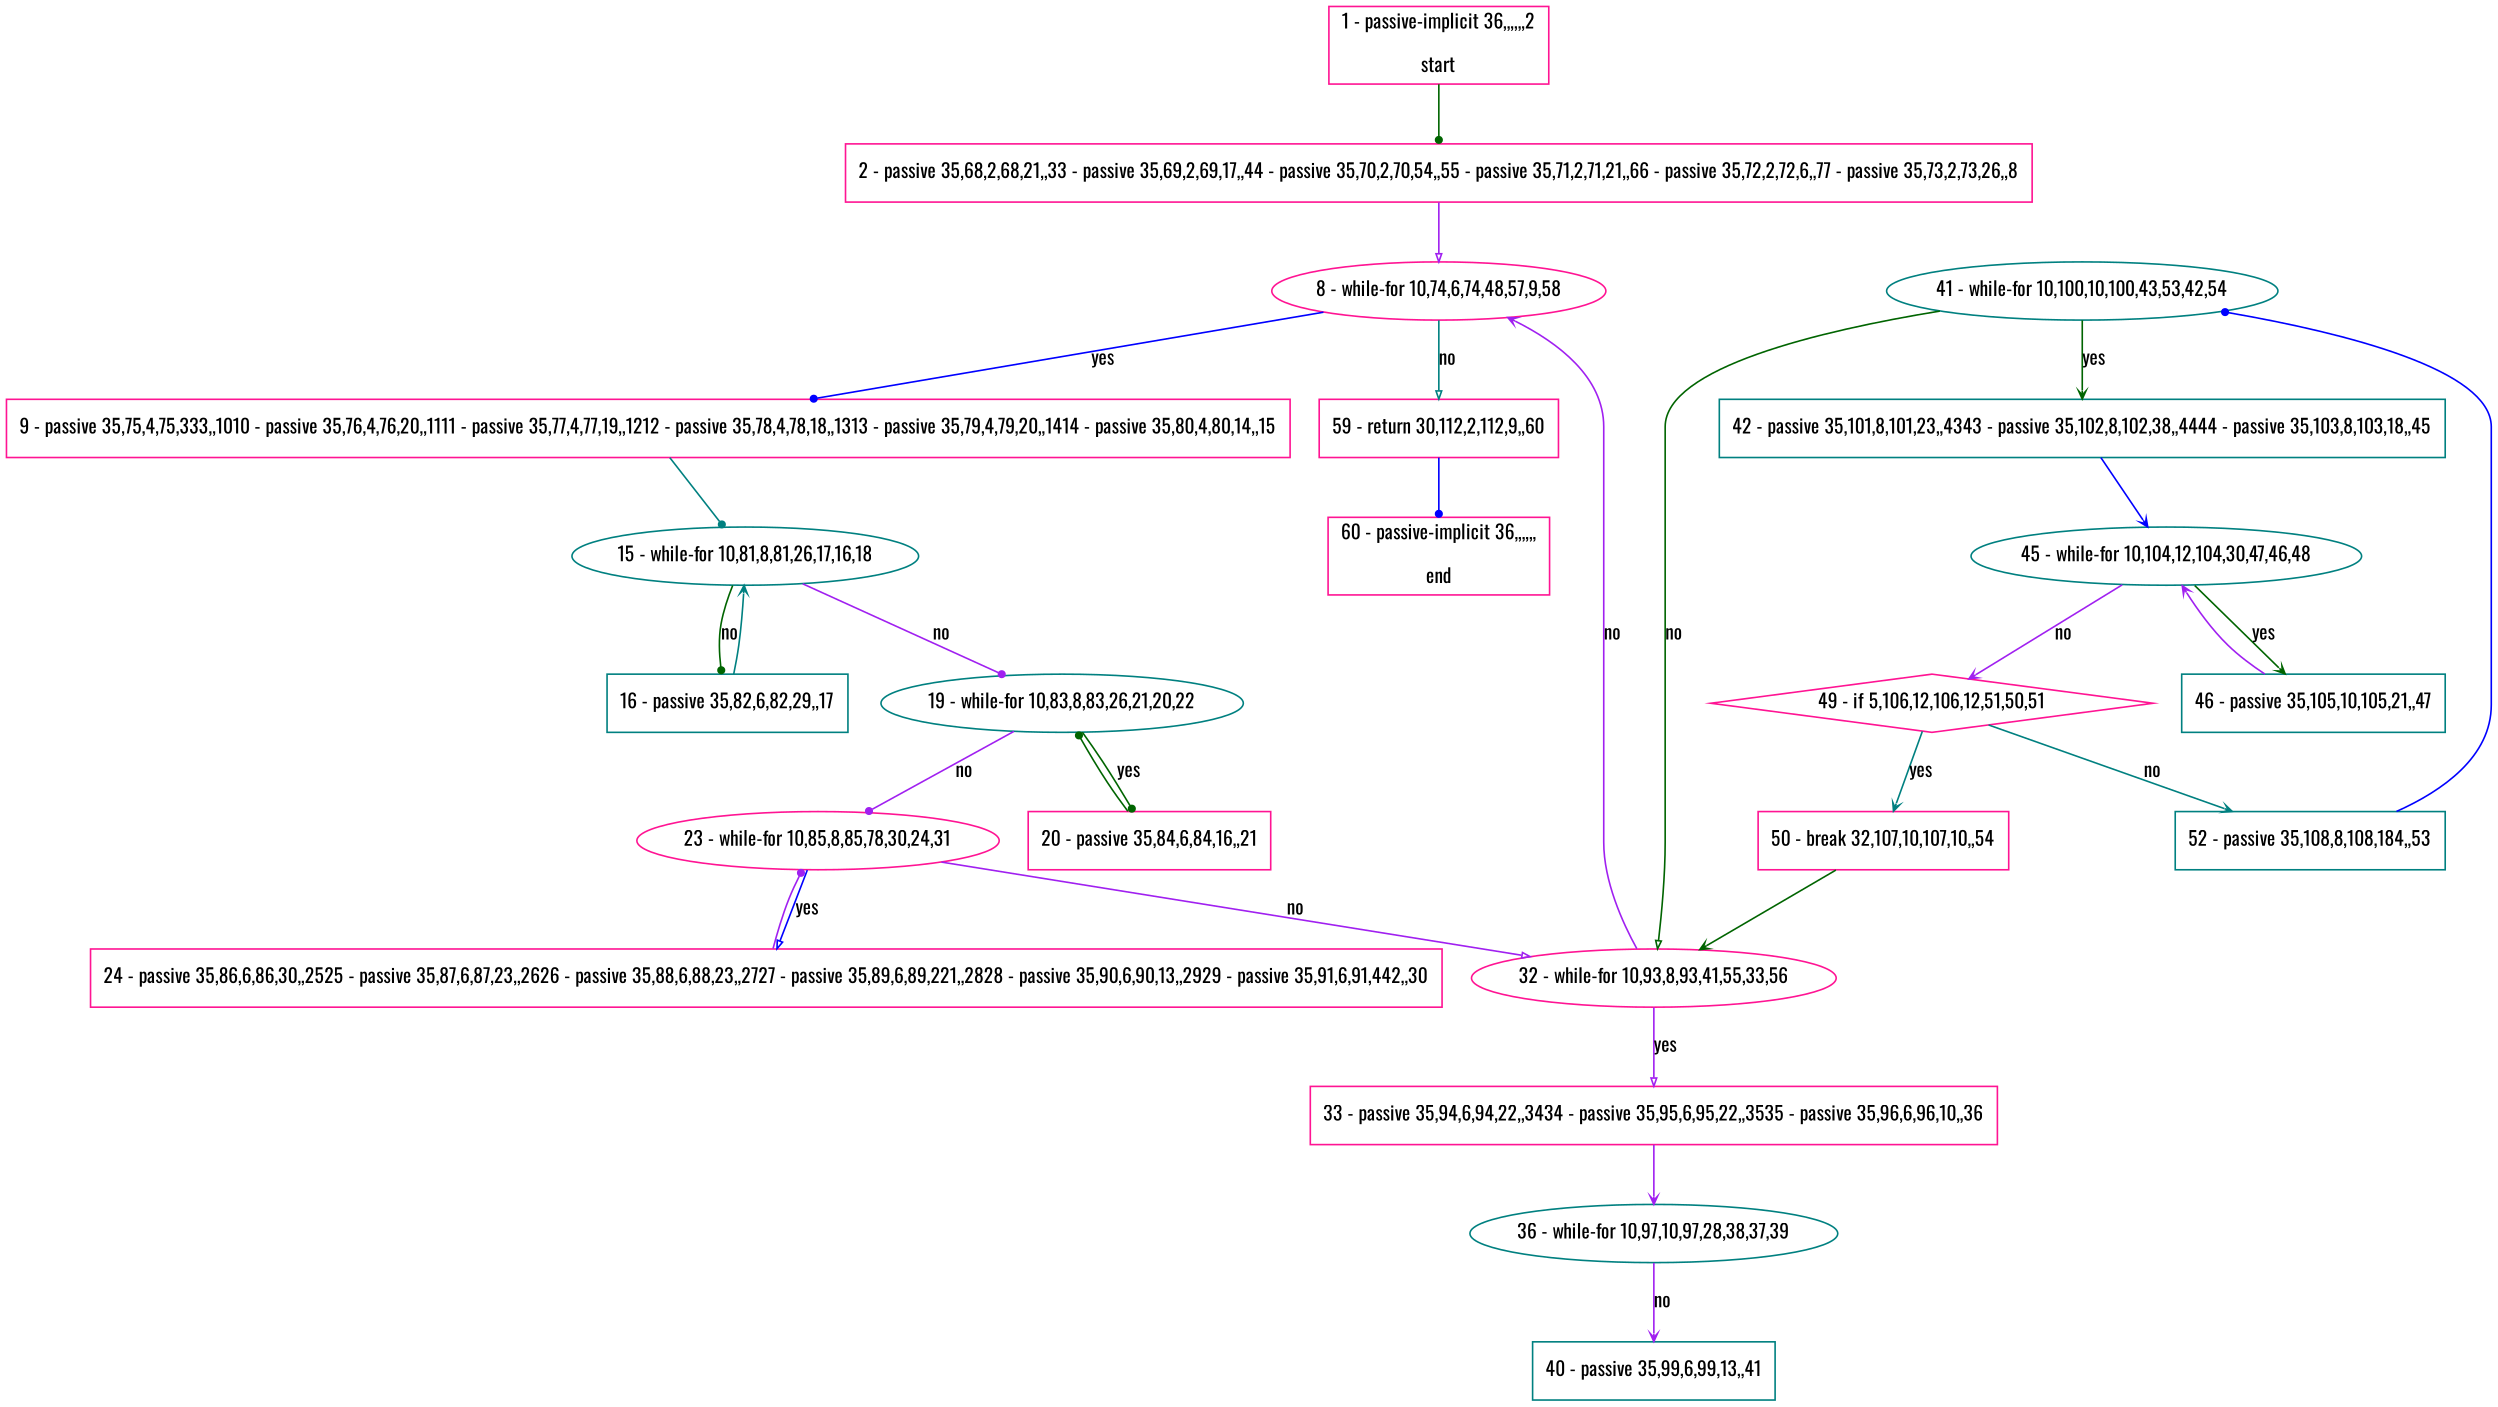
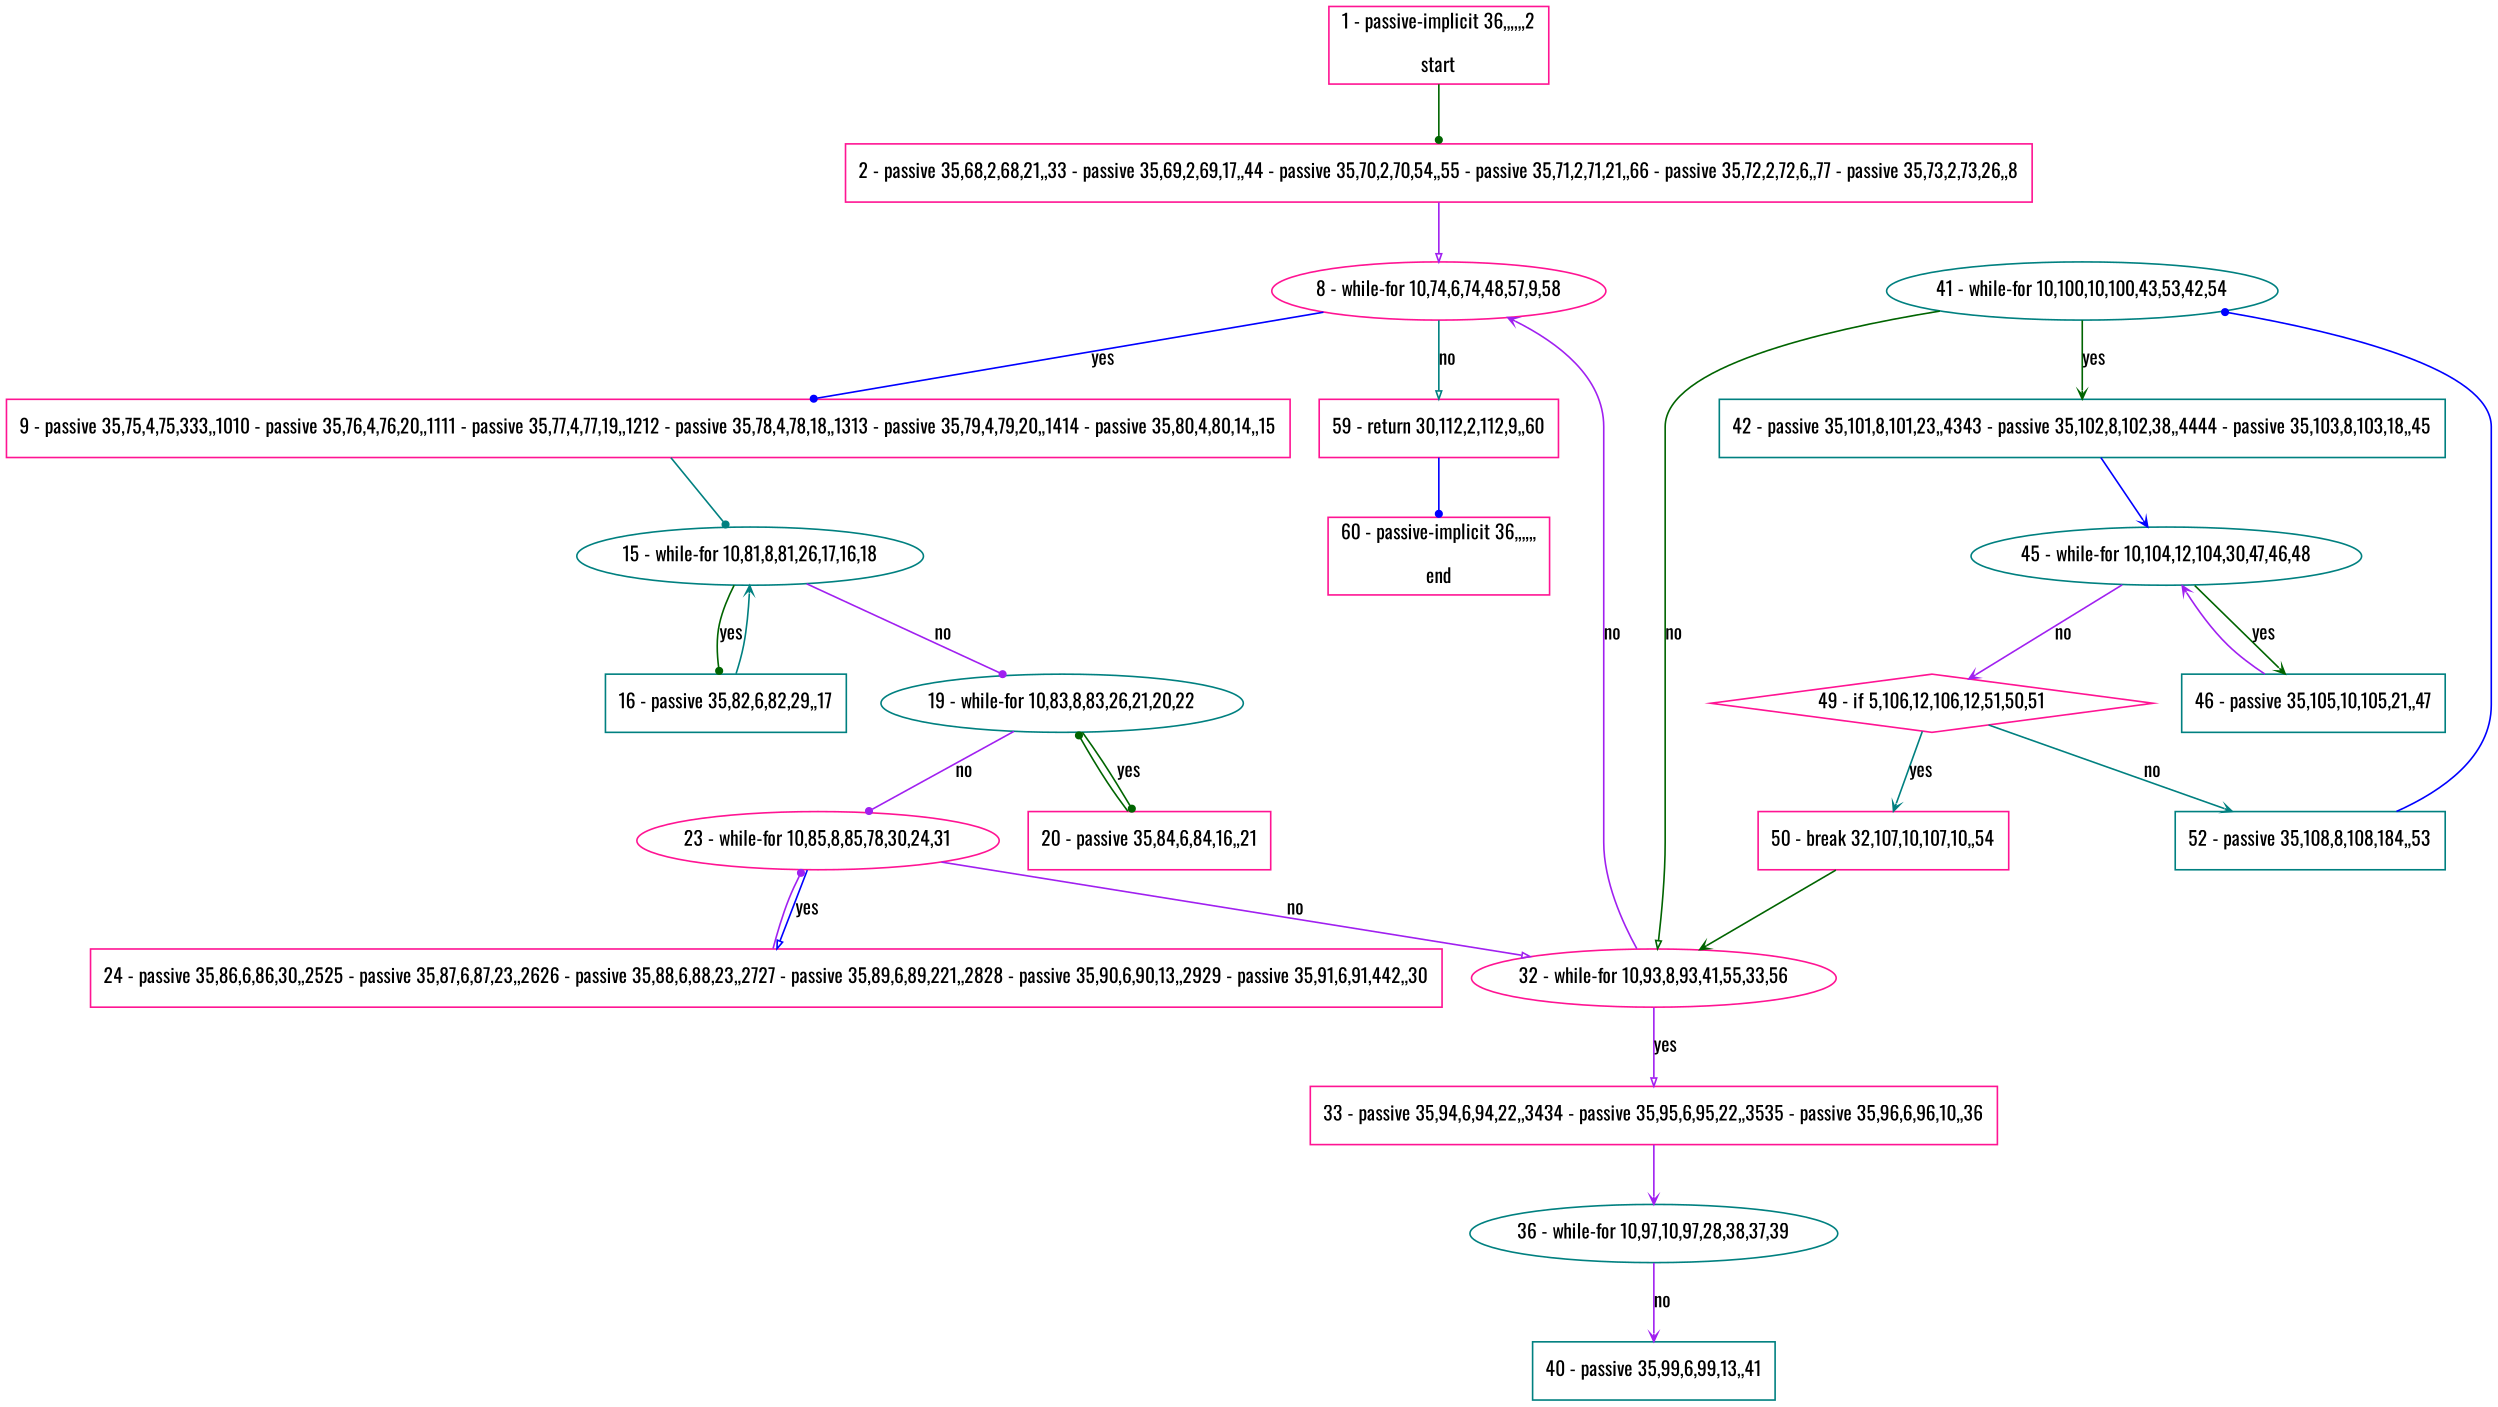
edge "15 - while-for 10,81,8,81,26,17,16,18" -> "16 - passive 35,82,6,82,29,,17": label "no" -> "yes"
